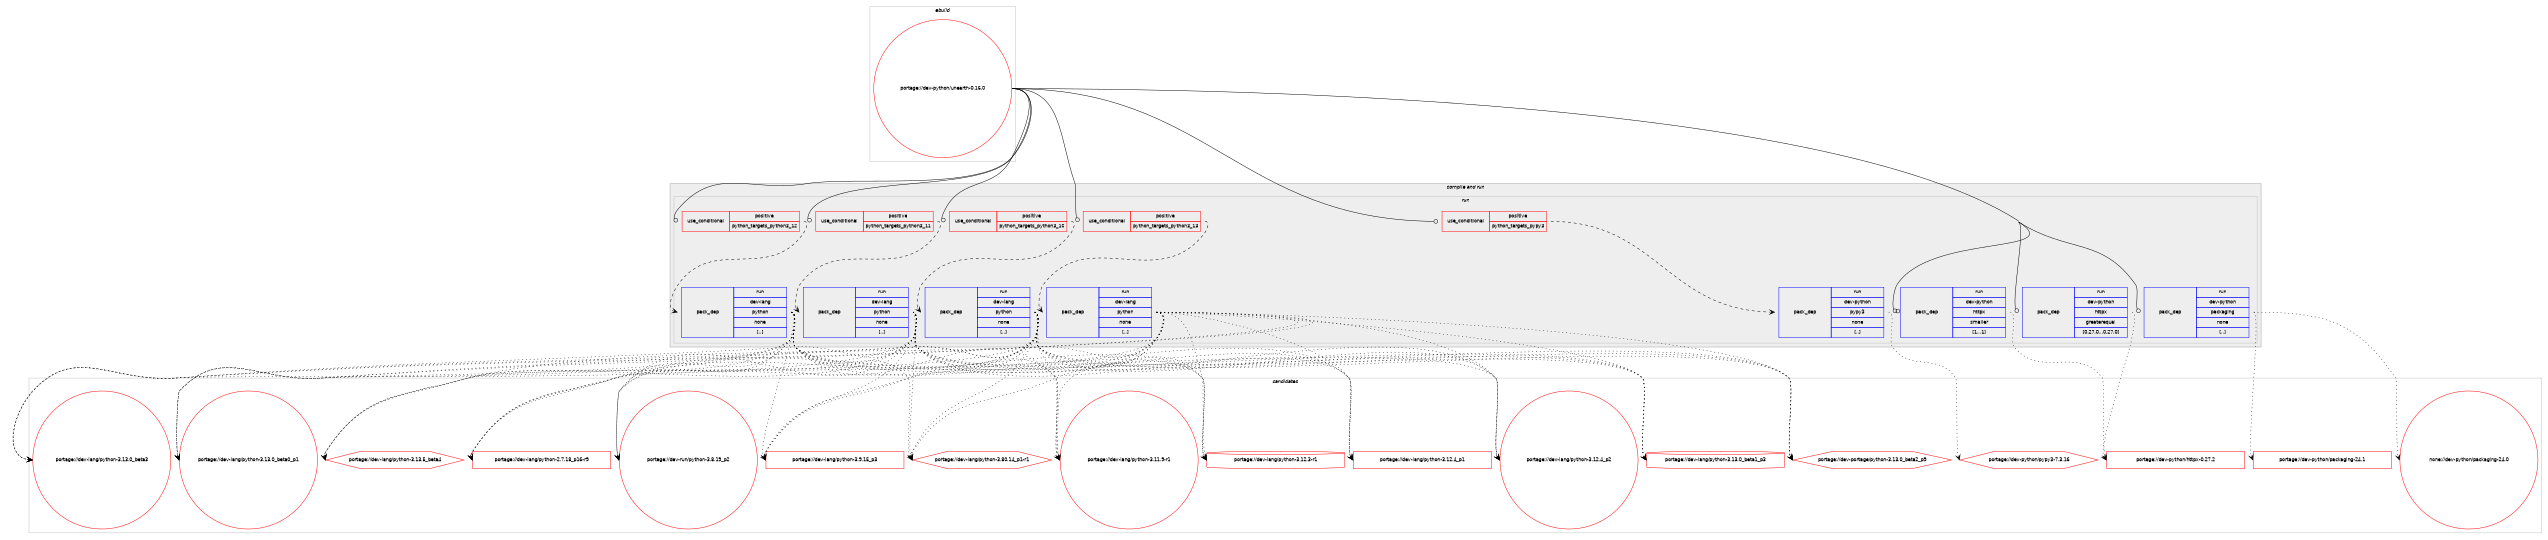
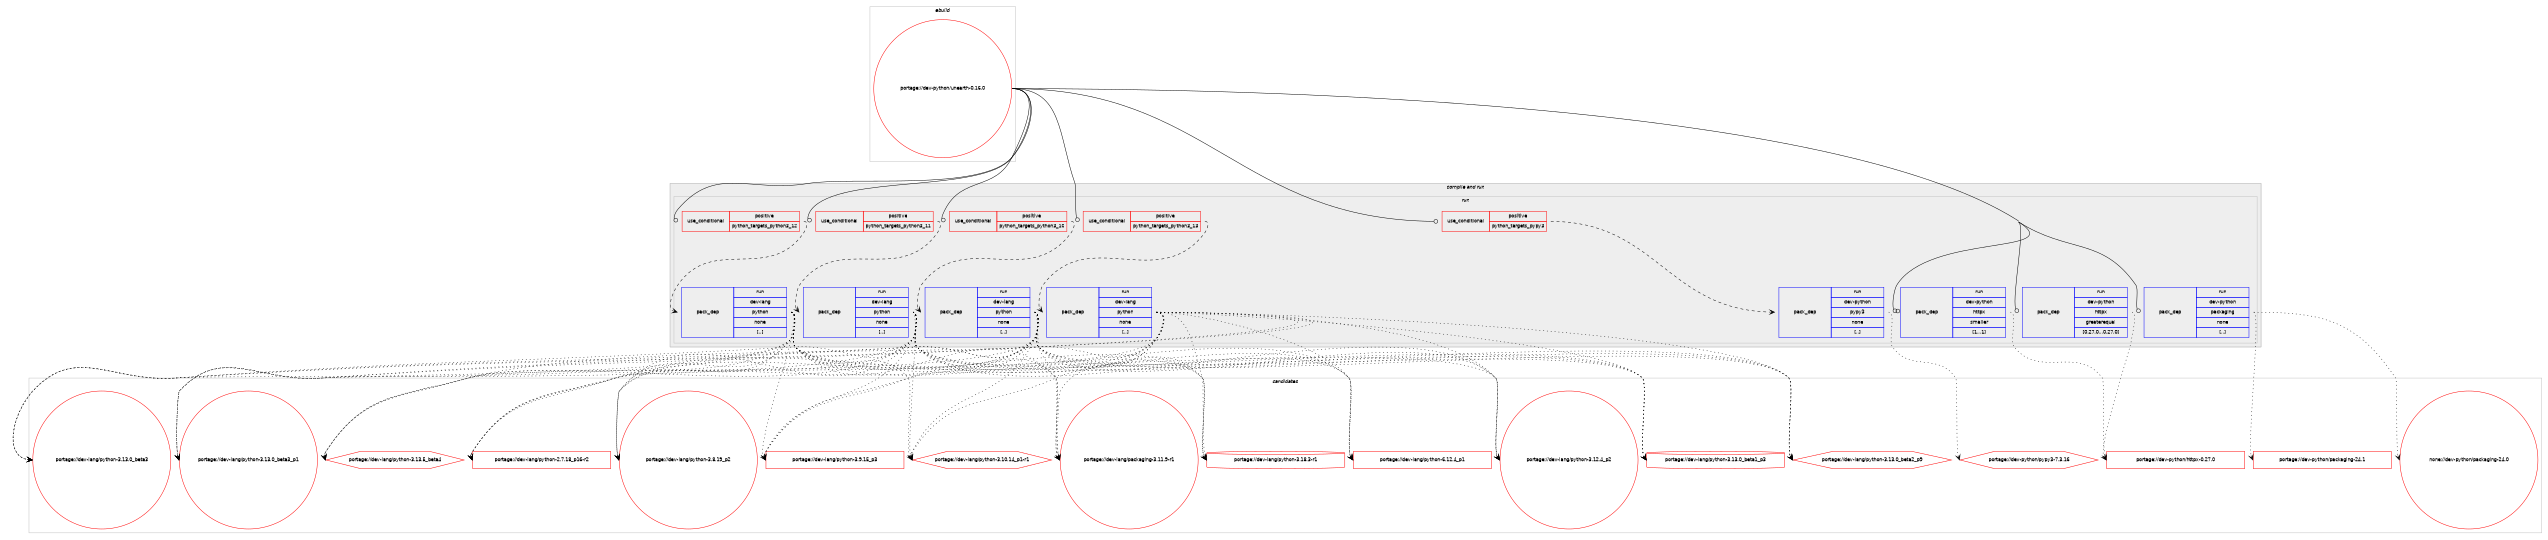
node "portage://dev-lang/python-3.13.0_beta0_p1": label "portage://dev-lang/python-3.13.0_beta0_p1" -> "portage://dev-lang/python-3.13.0_beta3_p1"
node "portage://dev-lang/python-2.7.18_p16-r9": label "portage://dev-lang/python-2.7.18_p16-r9" -> "portage://dev-lang/python-2.7.18_p16-r2"
node "portage://dev-run/python-3.8.19_p2": label "portage://dev-run/python-3.8.19_p2" -> "portage://dev-lang/python-3.8.19_p2"
node "portage://dev-lang/python-3.80.14_p1-r1": label "portage://dev-lang/python-3.80.14_p1-r1" -> "portage://dev-lang/python-3.10.14_p1-r1"
node "portage://dev-lang/python-3.11.9-r1": label "portage://dev-lang/python-3.11.9-r1" -> "portage://dev-lang/packaging-3.11.9-r1"
node "portage://dev-lang/python-3.12.3-r1": label "portage://dev-lang/python-3.12.3-r1" -> "portage://dev-lang/python-3.18.3-r1"
node "portage://dev-lang/python-3.12.4_p1": label "portage://dev-lang/python-3.12.4_p1" -> "portage://dev-lang/python-6.12.4_p1"
node "portage://dev-portage/python-3.13.0_beta2_p9": label "portage://dev-portage/python-3.13.0_beta2_p9" -> "portage://dev-lang/python-3.13.0_beta2_p9"
node "portage://dev-python/httpx-0.27.2": label "portage://dev-python/httpx-0.27.2" -> "portage://dev-python/httpx-0.27.0"
